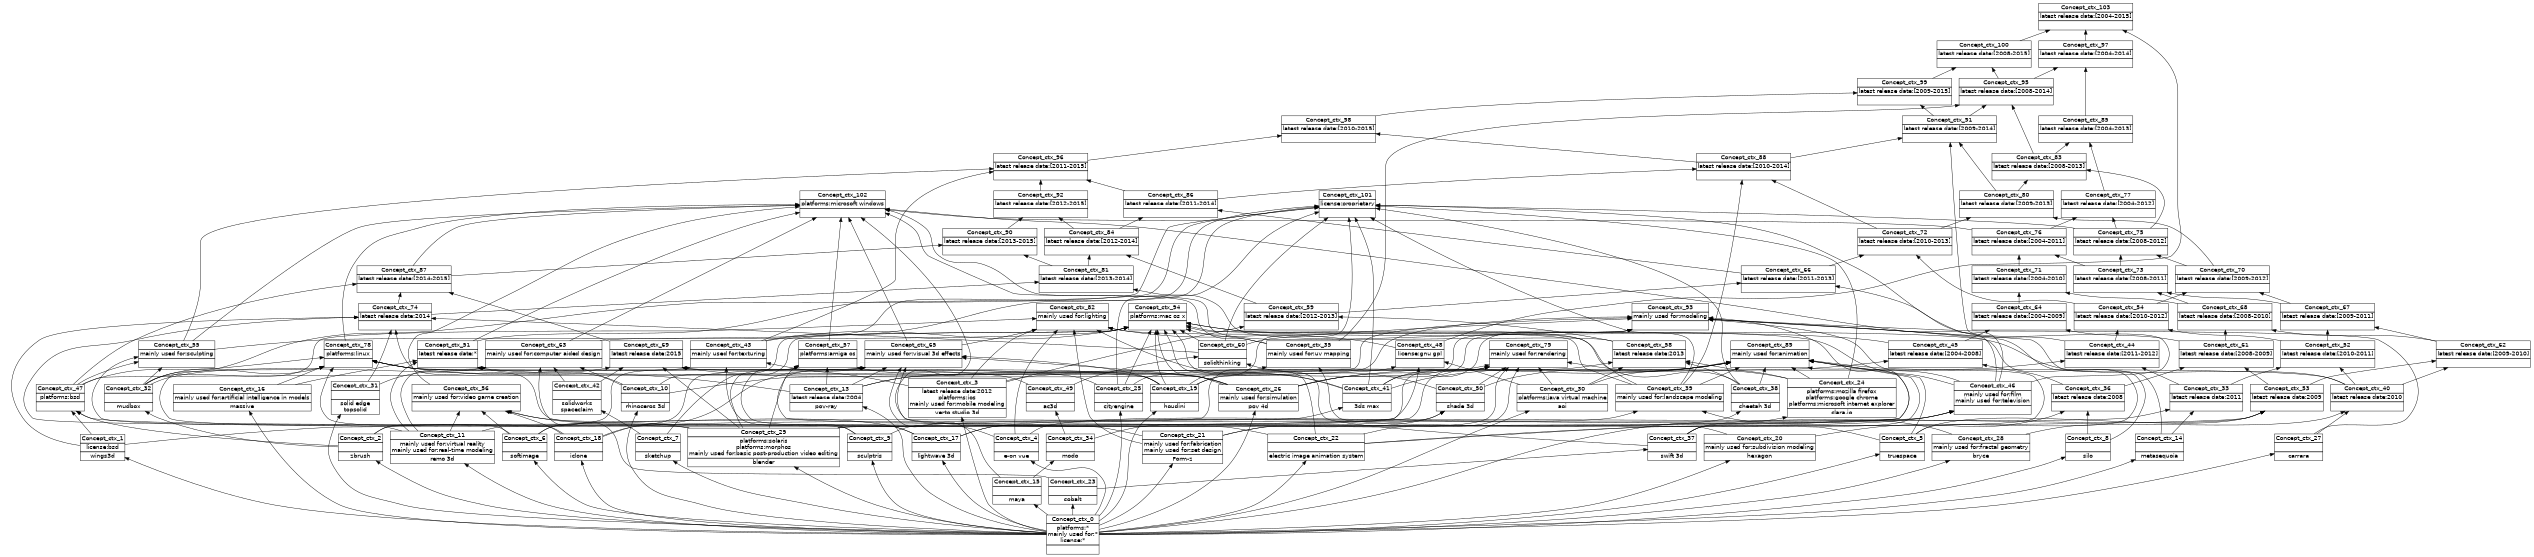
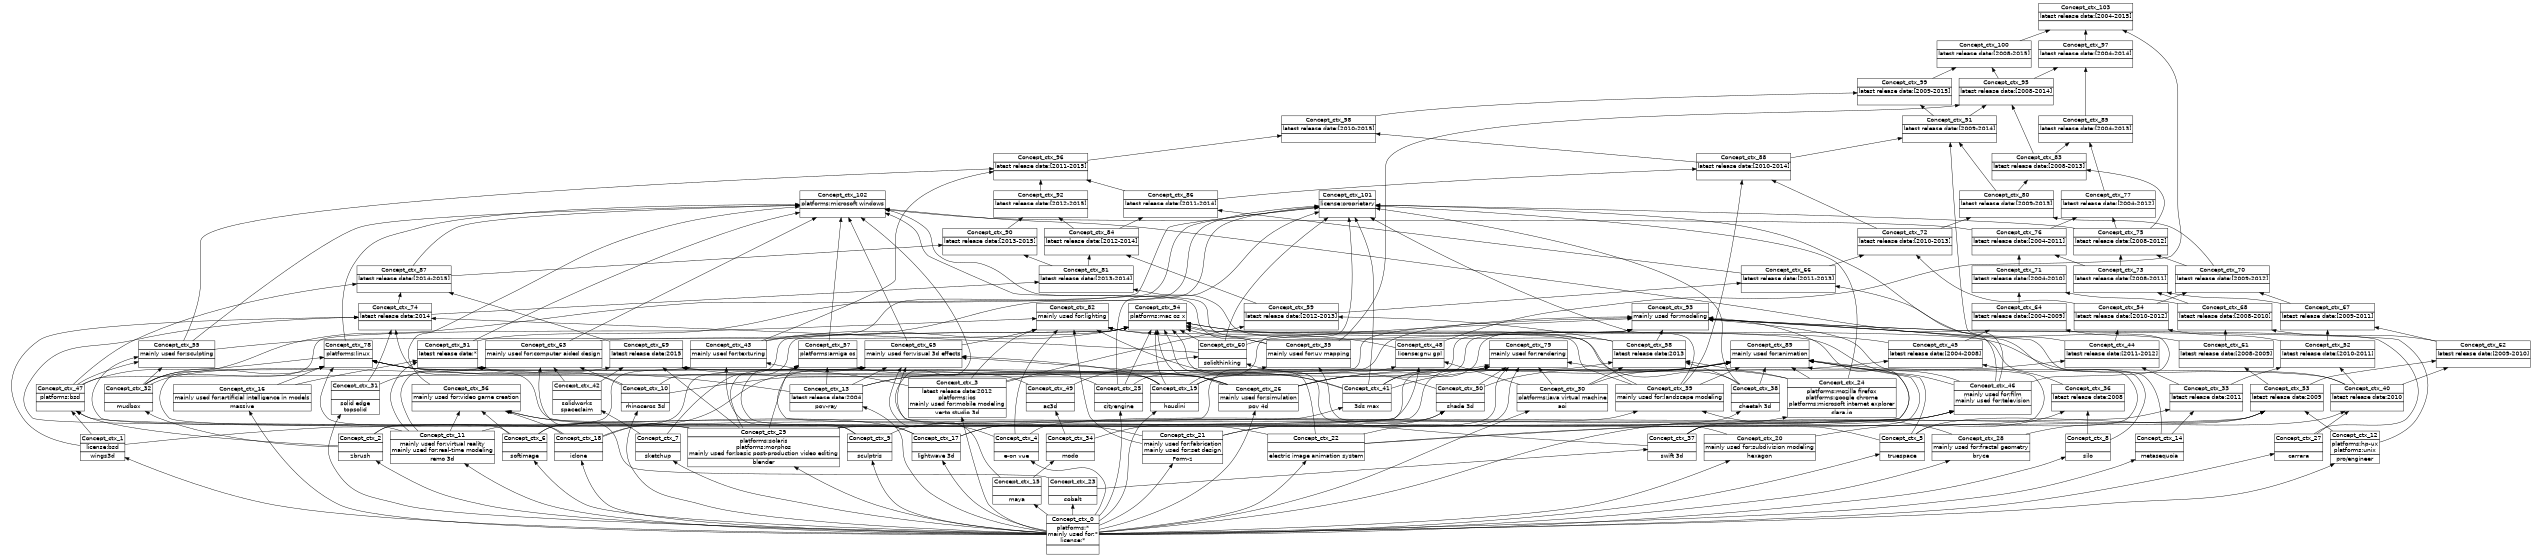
edge "Concept_ctx_58" -> "Concept_ctx_93": added
edge "Concept_ctx_36" -> "Concept_ctx_61": removed
node "Concept_ctx_12": added
